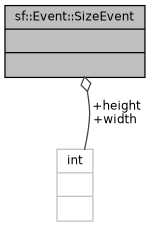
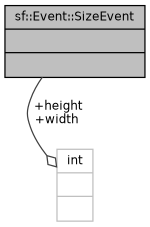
edge "int" -> "sf::Event::SizeEvent": reversed
